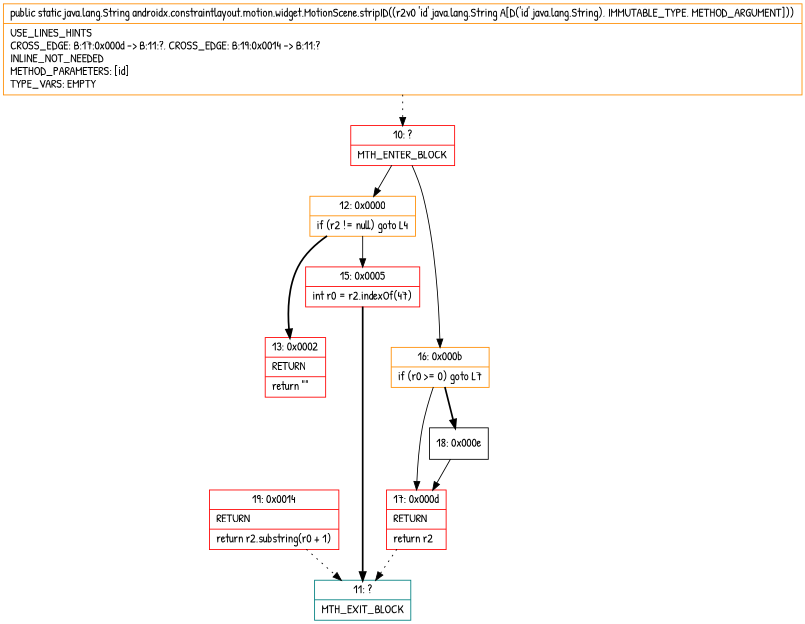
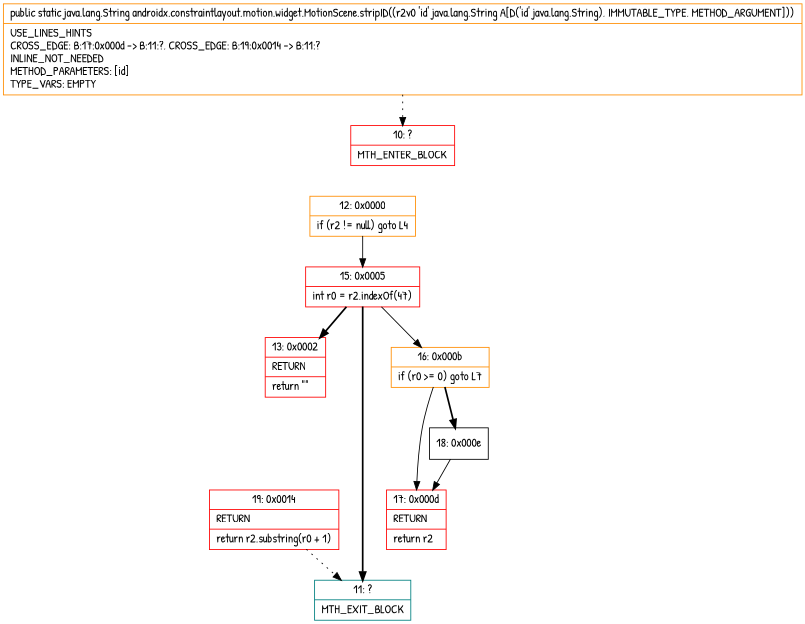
edge "10: ?" -> "12: 0x0000": removed
edge "10: ?" -> "16: 0x000b": now "15: 0x0005" -> "16: 0x000b"
edge "12: 0x0000" -> "13: 0x0002": now "15: 0x0005" -> "13: 0x0002"
edge "17: 0x000d" -> "11: ?": removed
